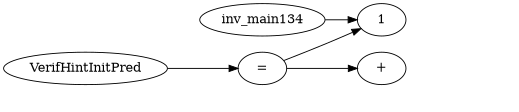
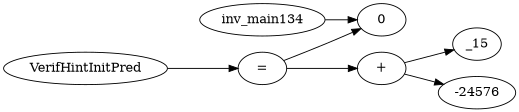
node "1": label "1" -> "0"
node "_15": added
node "-24576": added
